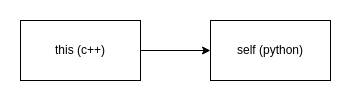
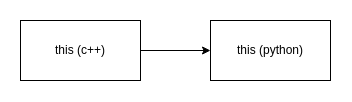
node "self (python)": label "self (python)" -> "this (python)"
